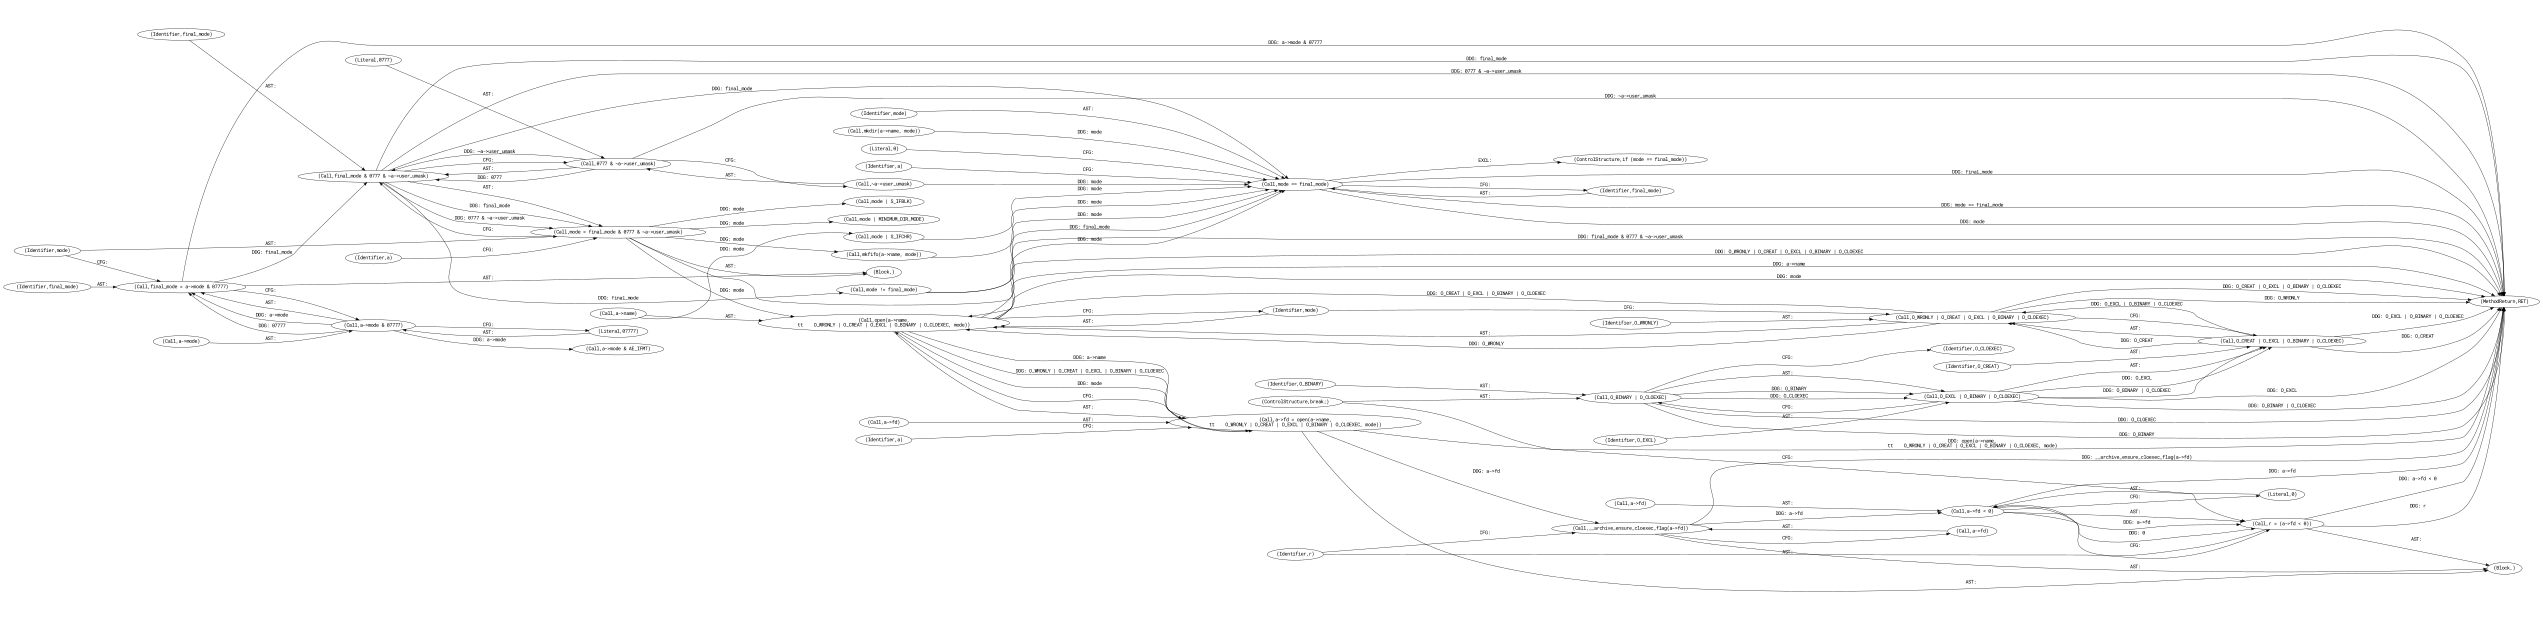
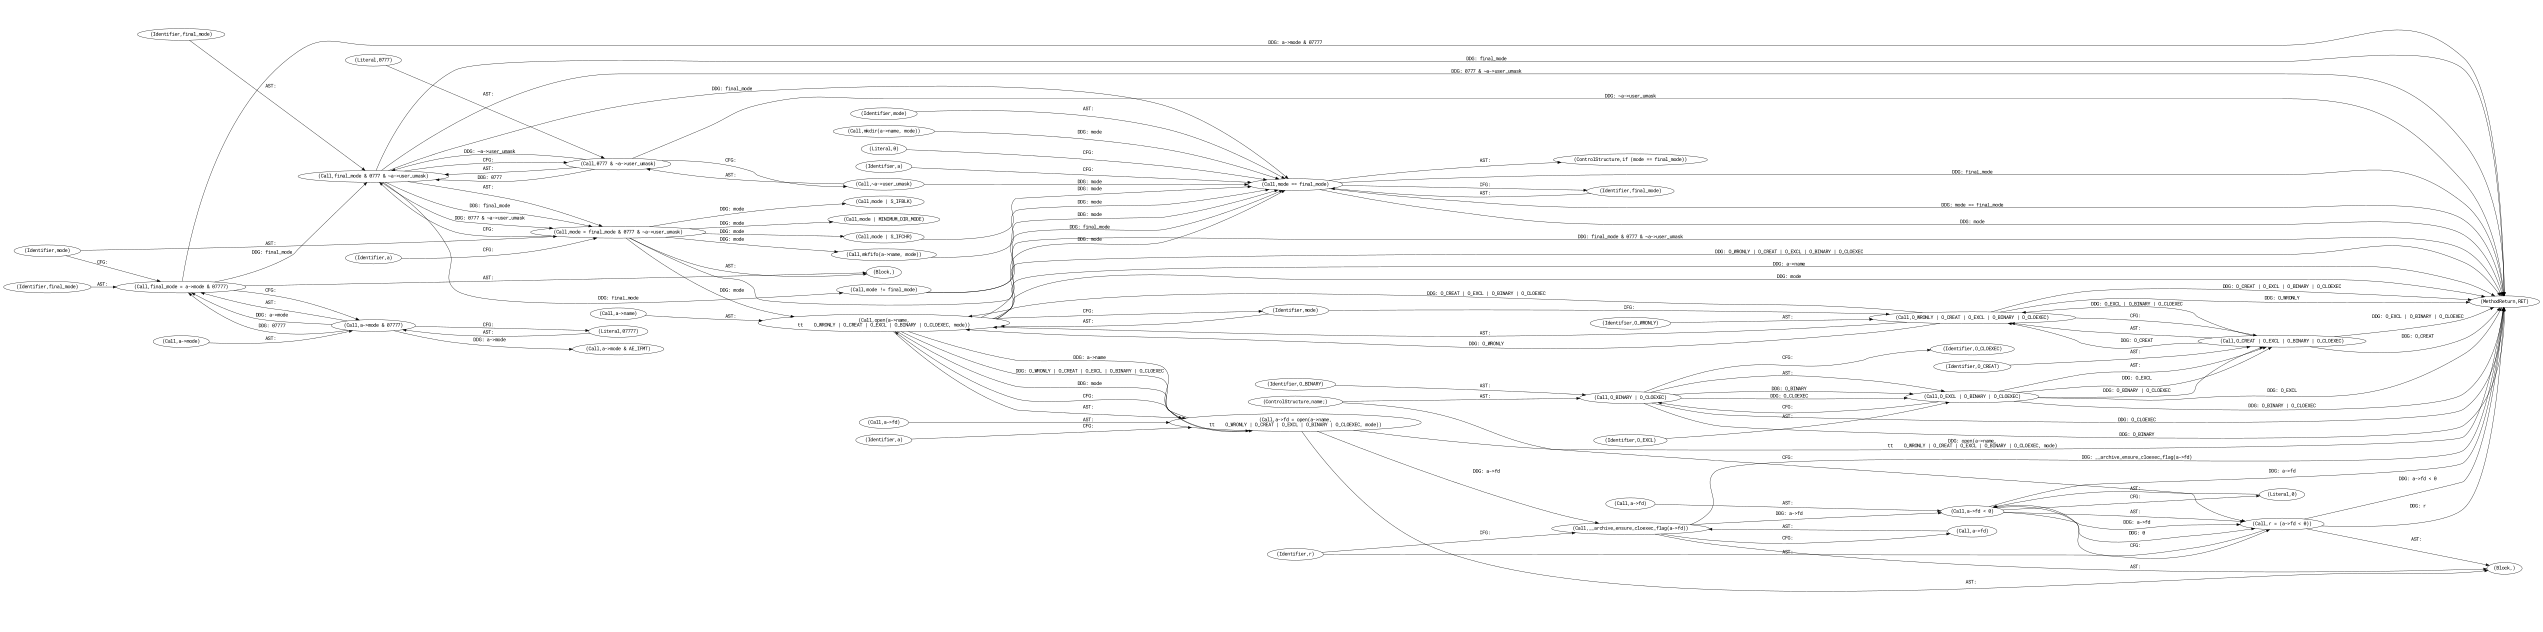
edge "(Call,mode == final_mode)" -> "(ControlStructure,if (mode == final_mode))": label "EXCL: " -> "AST: "
edge "(Call,a->name)" -> "(Call,mode | S_IFCHR)": now "(Call,mode = final_mode & 0777 & ~a->user_umask)" -> "(Call,mode | S_IFCHR)"
node "(ControlStructure,break;)": label "(ControlStructure,break;)" -> "(ControlStructure,name;)"
